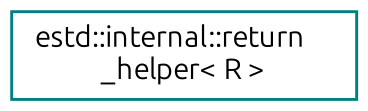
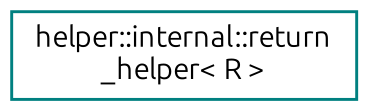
node "estd::internal::return _helper< R >": label "estd::internal::return _helper< R >" -> "helper::internal::return _helper< R >"
